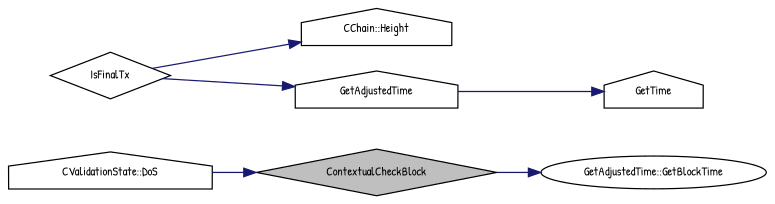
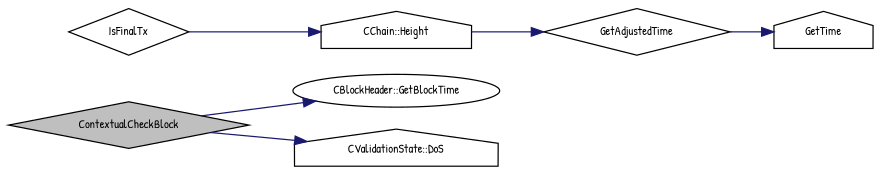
edge "IsFinalTx" -> "GetAdjustedTime": now "CChain::Height" -> "GetAdjustedTime"
node "GetAdjustedTime": shape house -> diamond
edge "CValidationState::DoS" -> "ContextualCheckBlock": reversed
node "GetAdjustedTime::GetBlockTime": label "GetAdjustedTime::GetBlockTime" -> "CBlockHeader::GetBlockTime"
